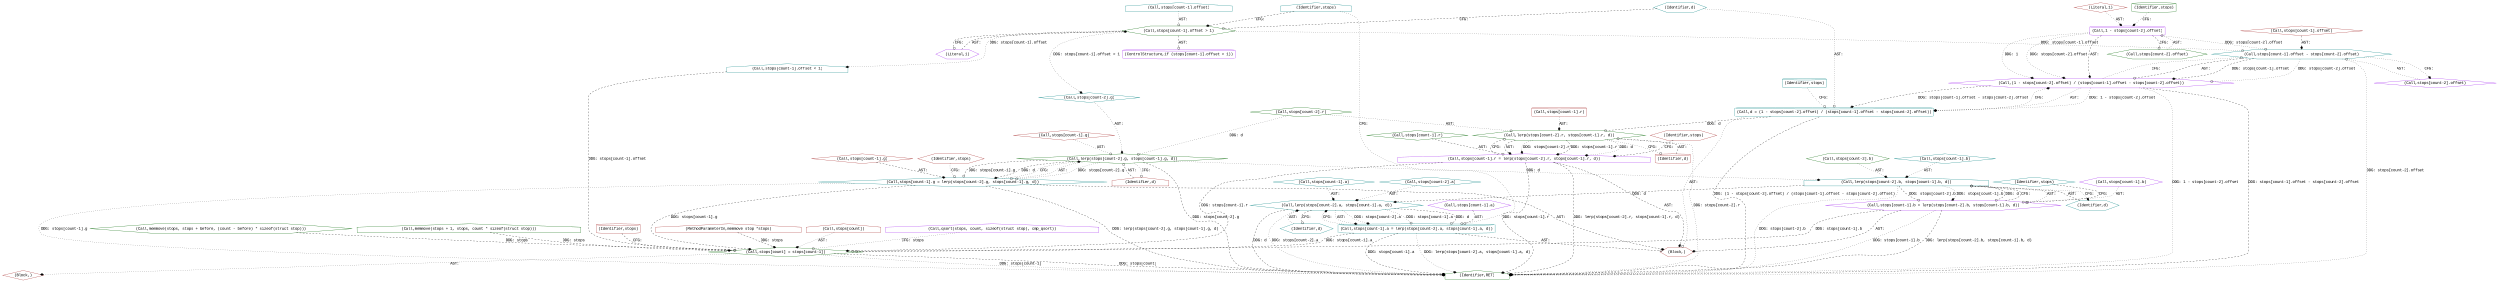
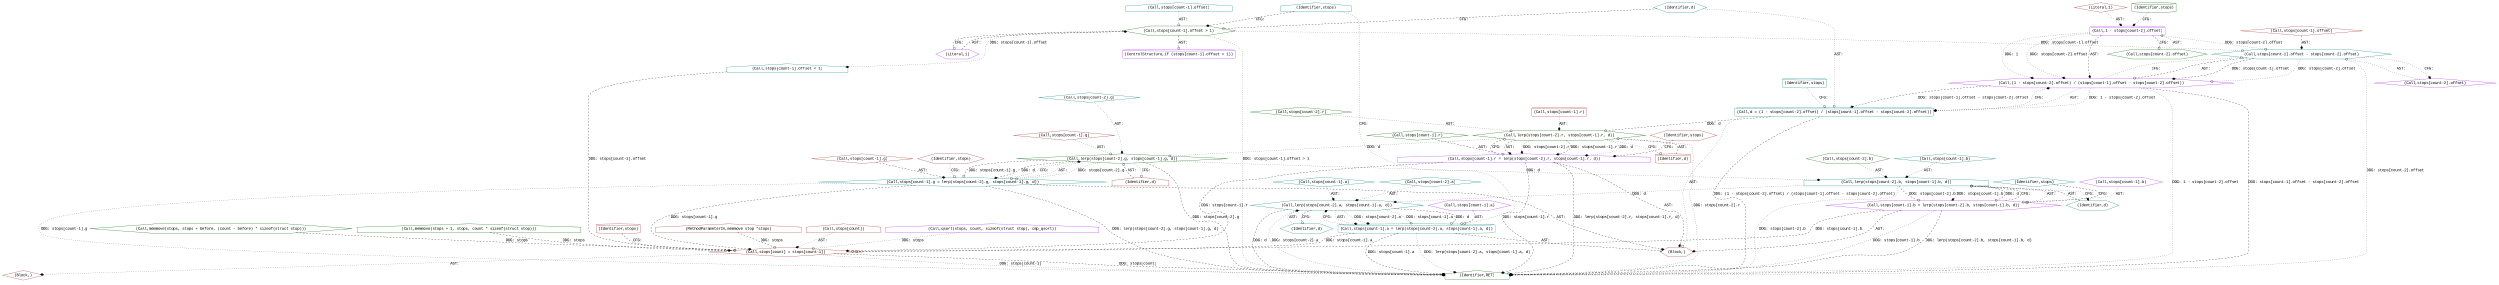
edge "(Call,stops[count-1].offset > 1)" -> "(Call,stops[count-2].g)": now "(Call,stops[count-1].offset > 1)" -> "(Identifier,RET)"
edge "(Call,stops[count-2].r)" -> "(Call,lerp(stops[count-2].g, stops[count-1].g, d))": now "(Call,lerp(stops[count-2].r, stops[count-1].r, d))" -> "(Call,lerp(stops[count-2].g, stops[count-1].g, d))"
edge "(Call,lerp(stops[count-2].b, stops[count-1].b, d))" -> "(Call,lerp(stops[count-2].a, stops[count-1].a, d))": style dashed -> dotted
edge "(MethodParameterIn,memmove stop *stops)" -> "(Call,stops[count] = stops[count-1])": arrowhead diamond -> odot
edge "(Call,qsort(stops, count, sizeof(struct stop), cmp_qsort))" -> "(Call,stops[count] = stops[count-1])": label "CFG: stops" -> "DDG: stops"
node "(Call,stops[count] = stops[count-1])": color darkgreen -> brown
